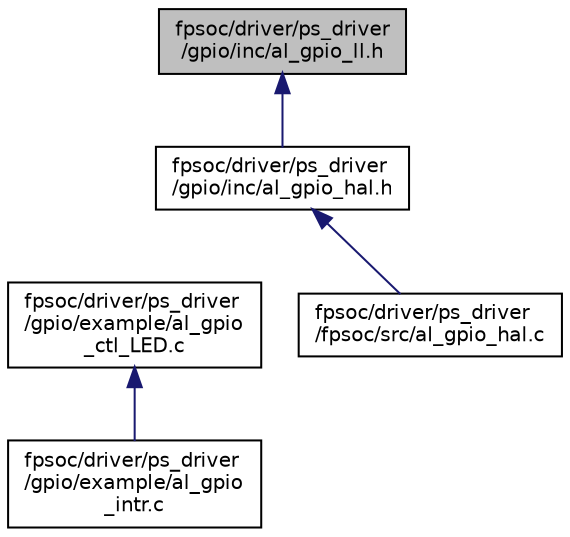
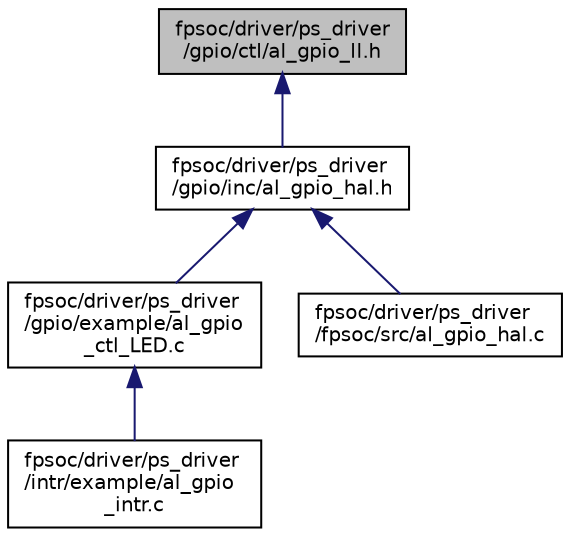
node "fpsoc/driver/ps_driver /gpio/inc/al_gpio_ll.h": label "fpsoc/driver/ps_driver /gpio/inc/al_gpio_ll.h" -> "fpsoc/driver/ps_driver /gpio/ctl/al_gpio_ll.h"
edge "fpsoc/driver/ps_driver /gpio/example/al_gpio _ctl_LED.c" -> "fpsoc/driver/ps_driver /gpio/inc/al_gpio_hal.h": added
node "fpsoc/driver/ps_driver /gpio/example/al_gpio _intr.c": label "fpsoc/driver/ps_driver /gpio/example/al_gpio _intr.c" -> "fpsoc/driver/ps_driver /intr/example/al_gpio _intr.c"
